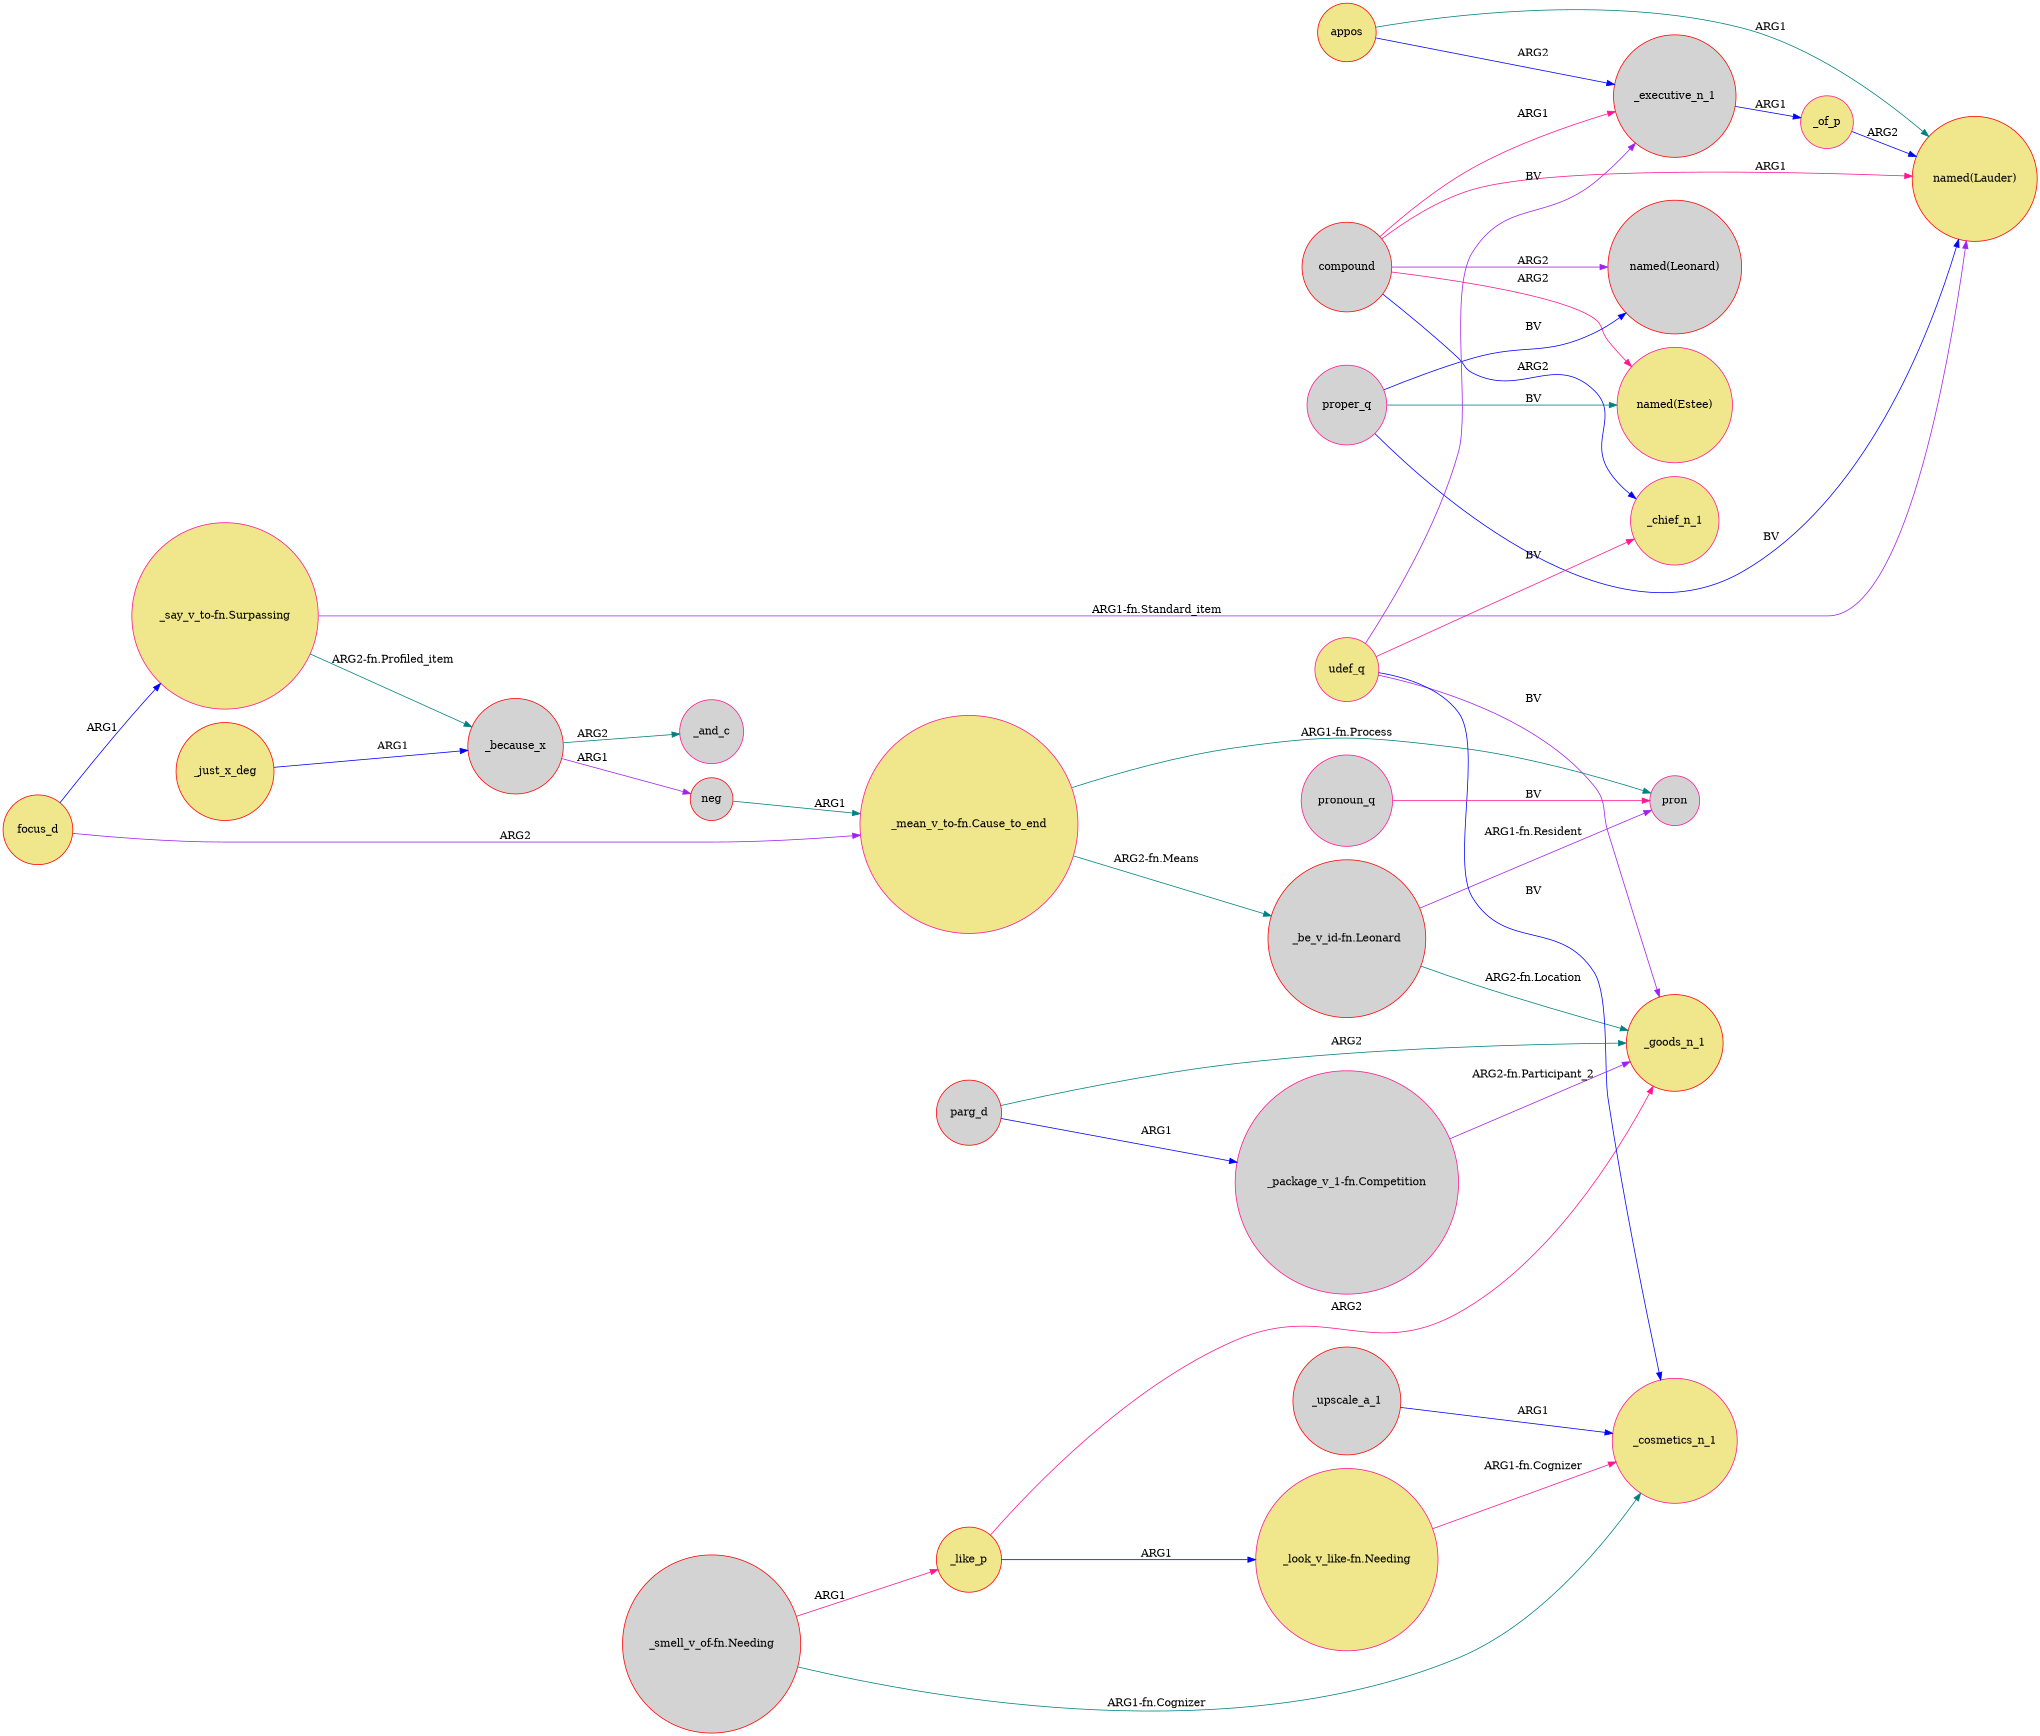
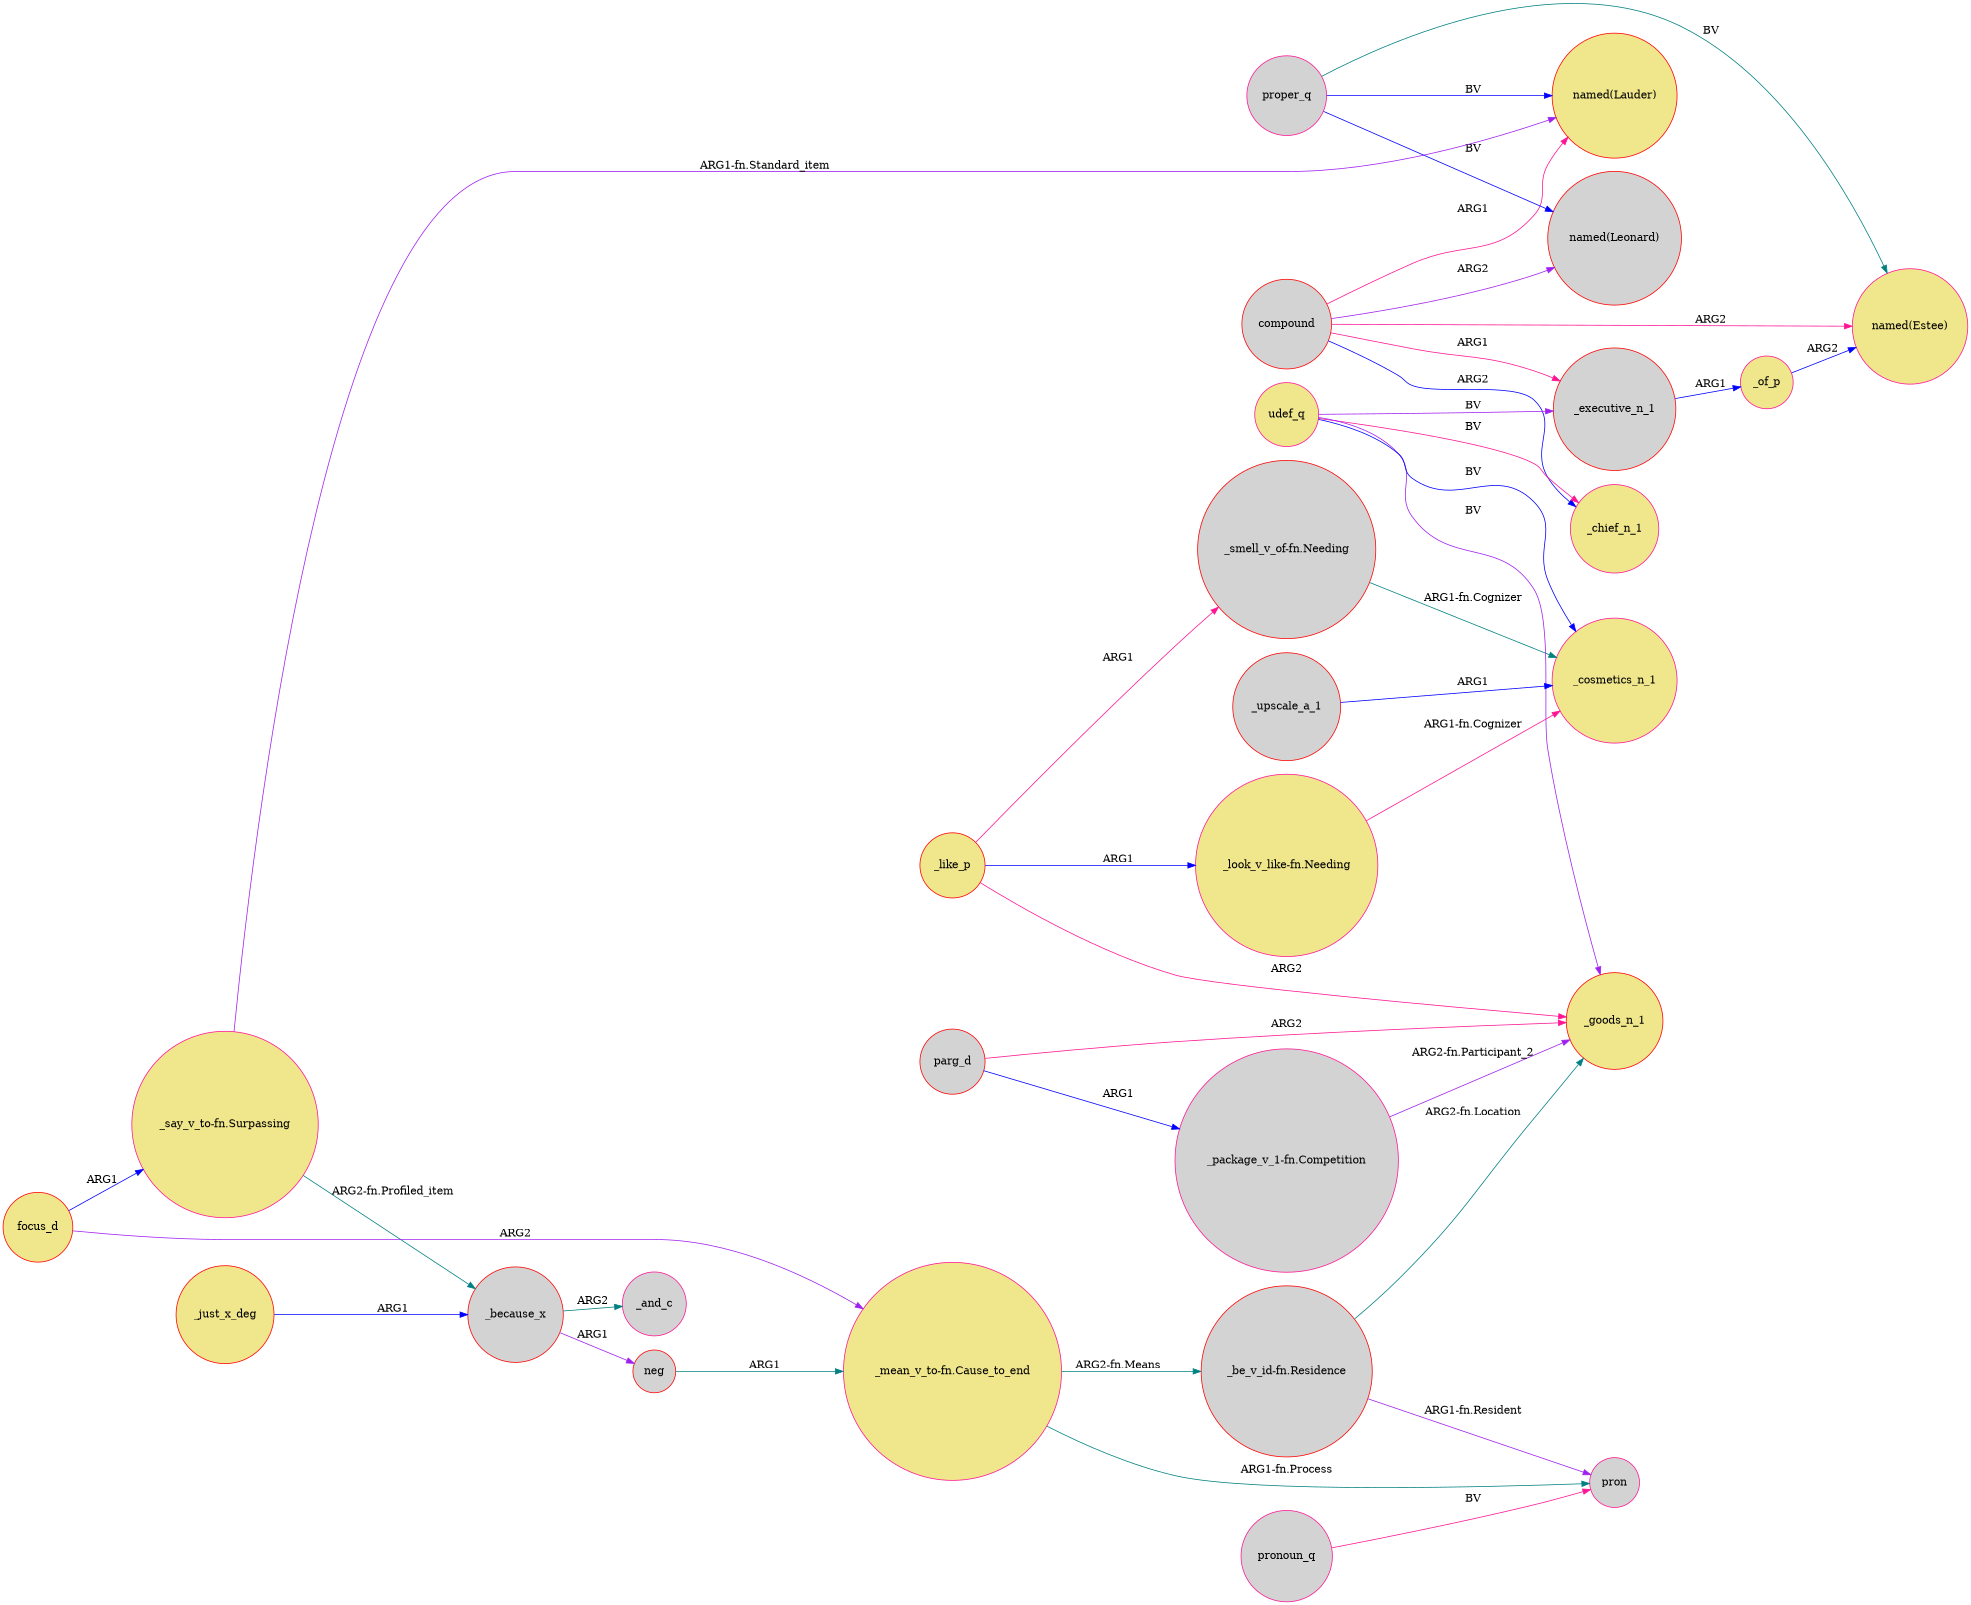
node "appos": removed
edge "_of_p" -> "named(Lauder)": now "_of_p" -> "named(Estee)"
node "_be_v_id-fn.Leonard": label "_be_v_id-fn.Leonard" -> "_be_v_id-fn.Residence"
edge "parg_d" -> "_goods_n_1": color teal -> deeppink
edge "_smell_v_of-fn.Needing" -> "_like_p": reversed
